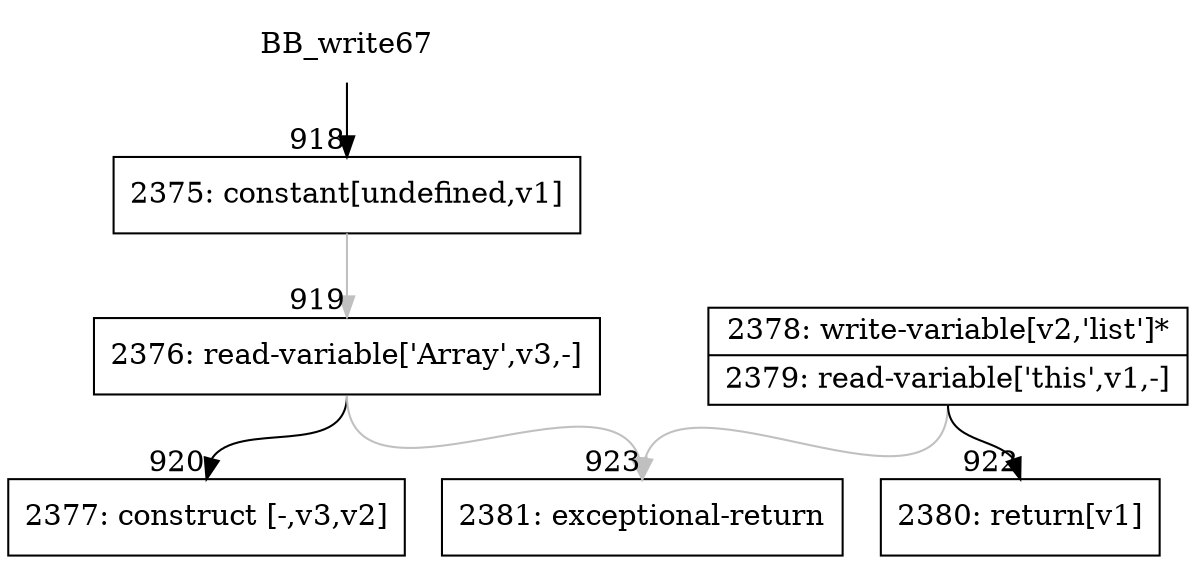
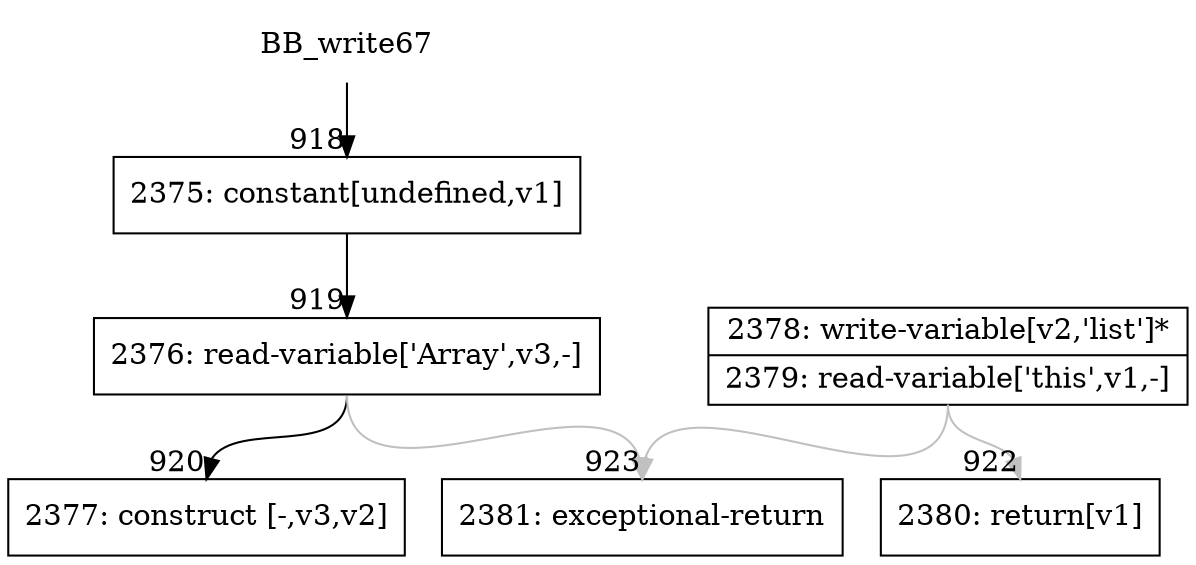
edge "2375: constant[undefined,v1]" -> "2376: read-variable['Array',v3,-]": color gray -> black
edge "2378: write-variable[v2,'list']*" -> "2380: return[v1]": color black -> gray
